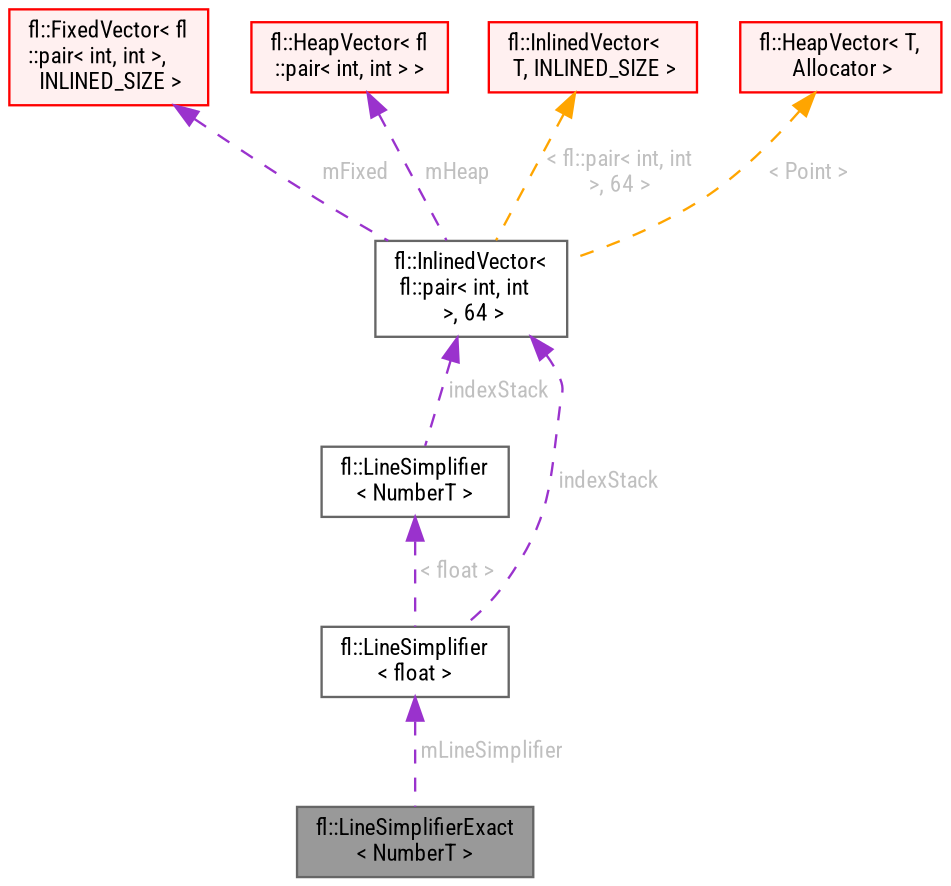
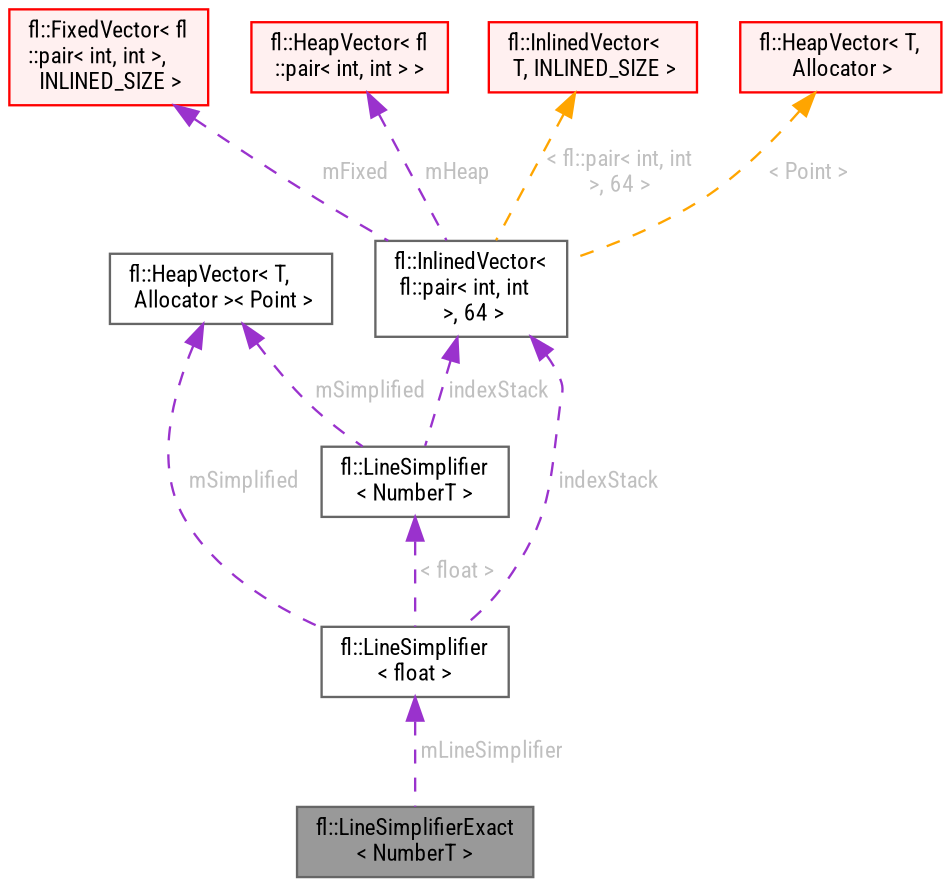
node "fl::HeapVector< T, Allocator >< Point >": added
